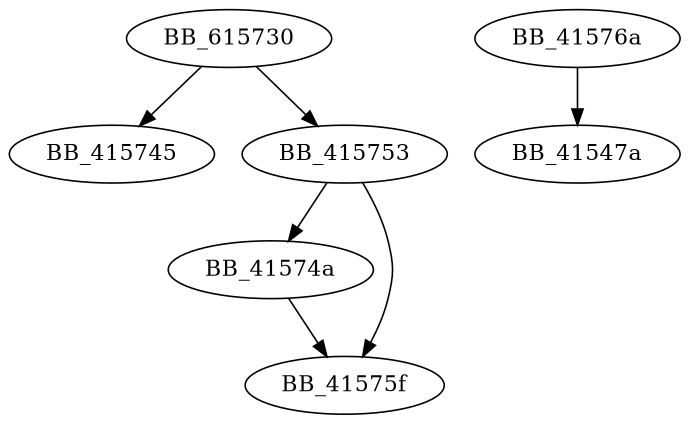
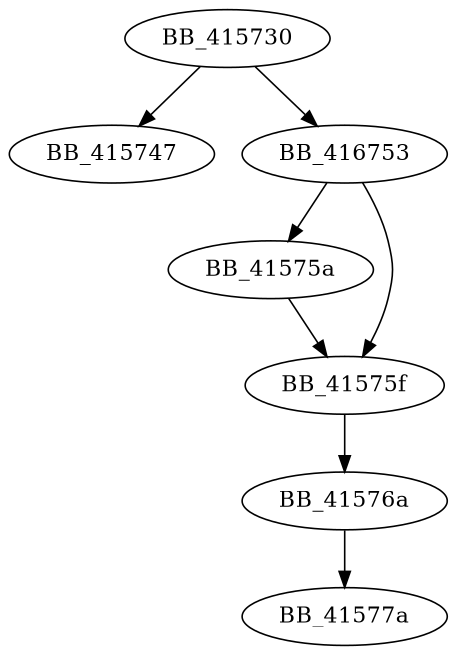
node "BB_615730": label "BB_615730" -> "BB_415730"
node "BB_415745": label "BB_415745" -> "BB_415747"
node "BB_415753": label "BB_415753" -> "BB_416753"
node "BB_41547a": label "BB_41547a" -> "BB_41577a"
node "BB_41574a": label "BB_41574a" -> "BB_41575a"
edge "BB_41575f" -> "BB_41576a": added
